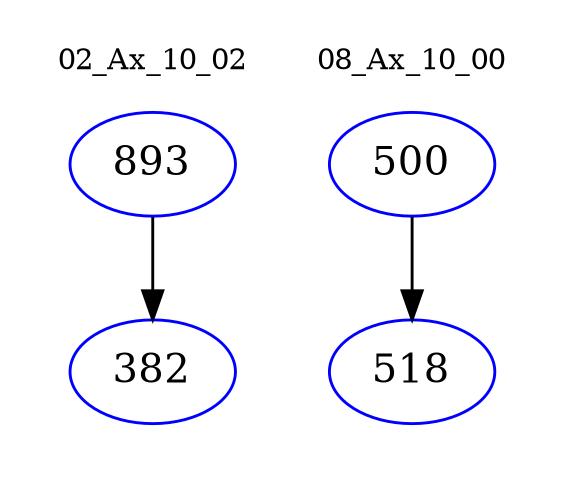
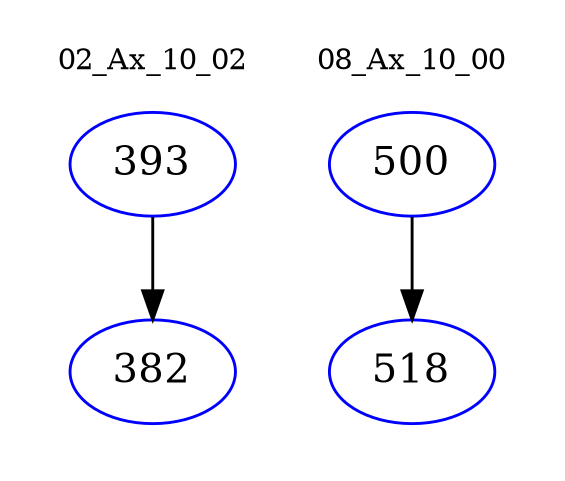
node "893": label "893" -> "393"
